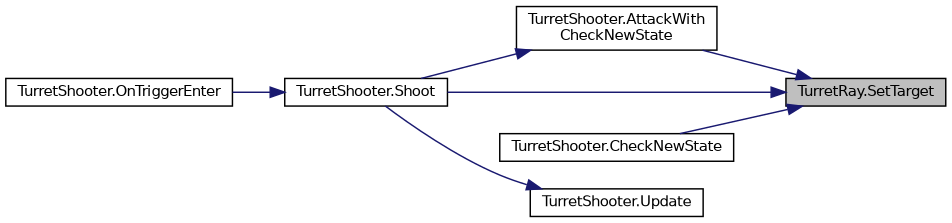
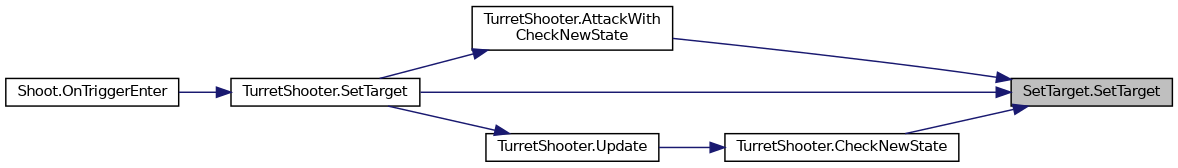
node "TurretShooter.OnTriggerEnter": label "TurretShooter.OnTriggerEnter" -> "Shoot.OnTriggerEnter"
node "TurretShooter.Shoot": label "TurretShooter.Shoot" -> "TurretShooter.SetTarget"
node "TurretRay.SetTarget": label "TurretRay.SetTarget" -> "SetTarget.SetTarget"
edge "TurretShooter.Update" -> "TurretShooter.CheckNewState": added
